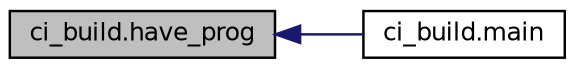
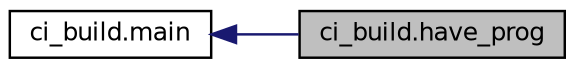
edge "ci_build.main" -> "ci_build.have_prog": reversed
